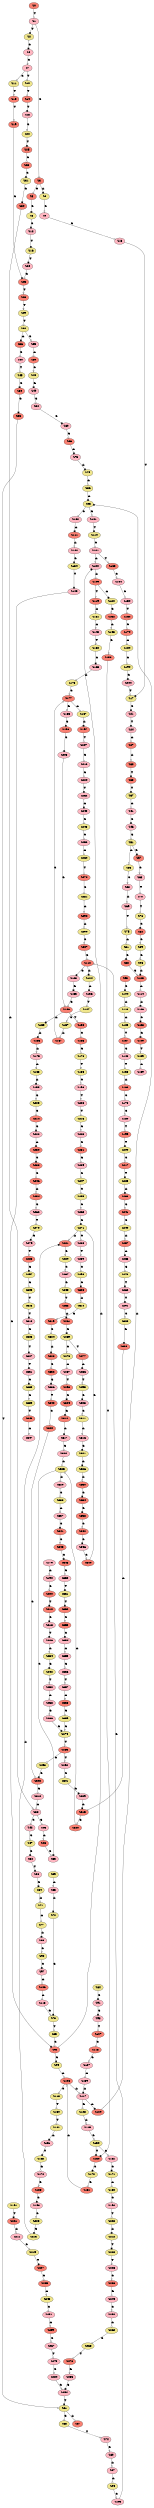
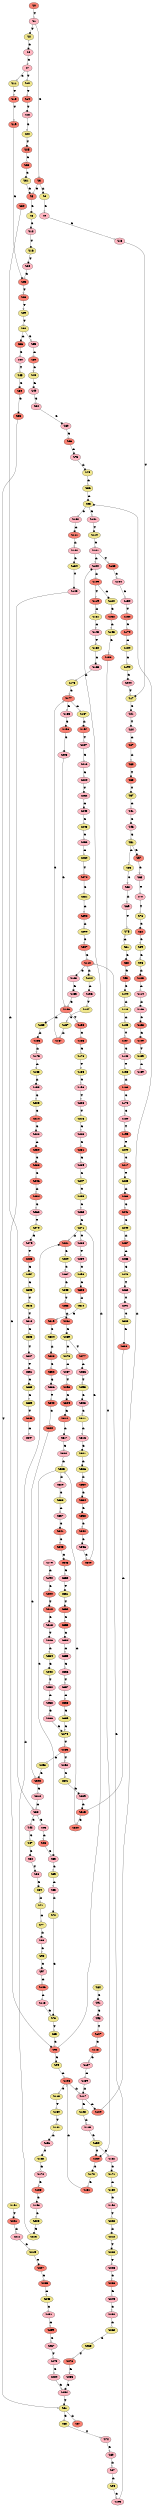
edge "S31" -> "S34": now "S31" -> "S5"
edge "S75" -> "S81": reversed
edge "S88" -> "S105": now "S88" -> "S95"
edge "S53" -> "S59": added, label "C"
